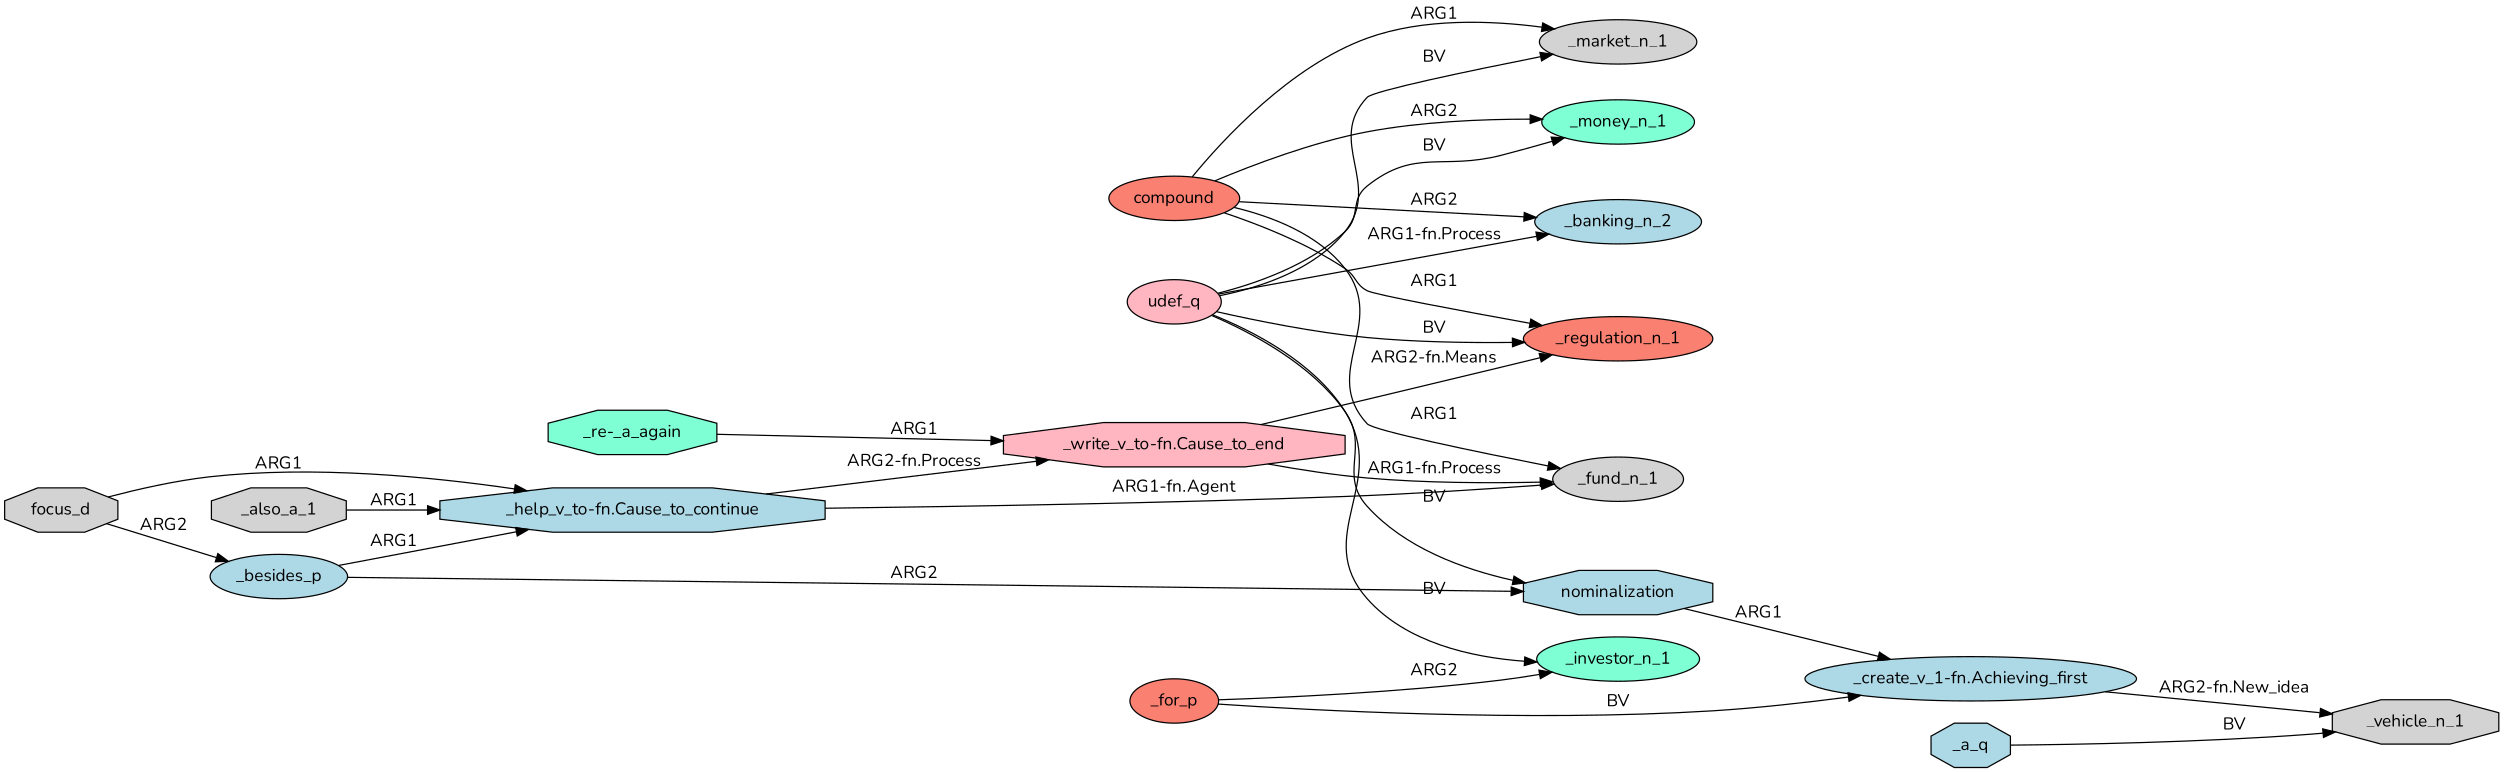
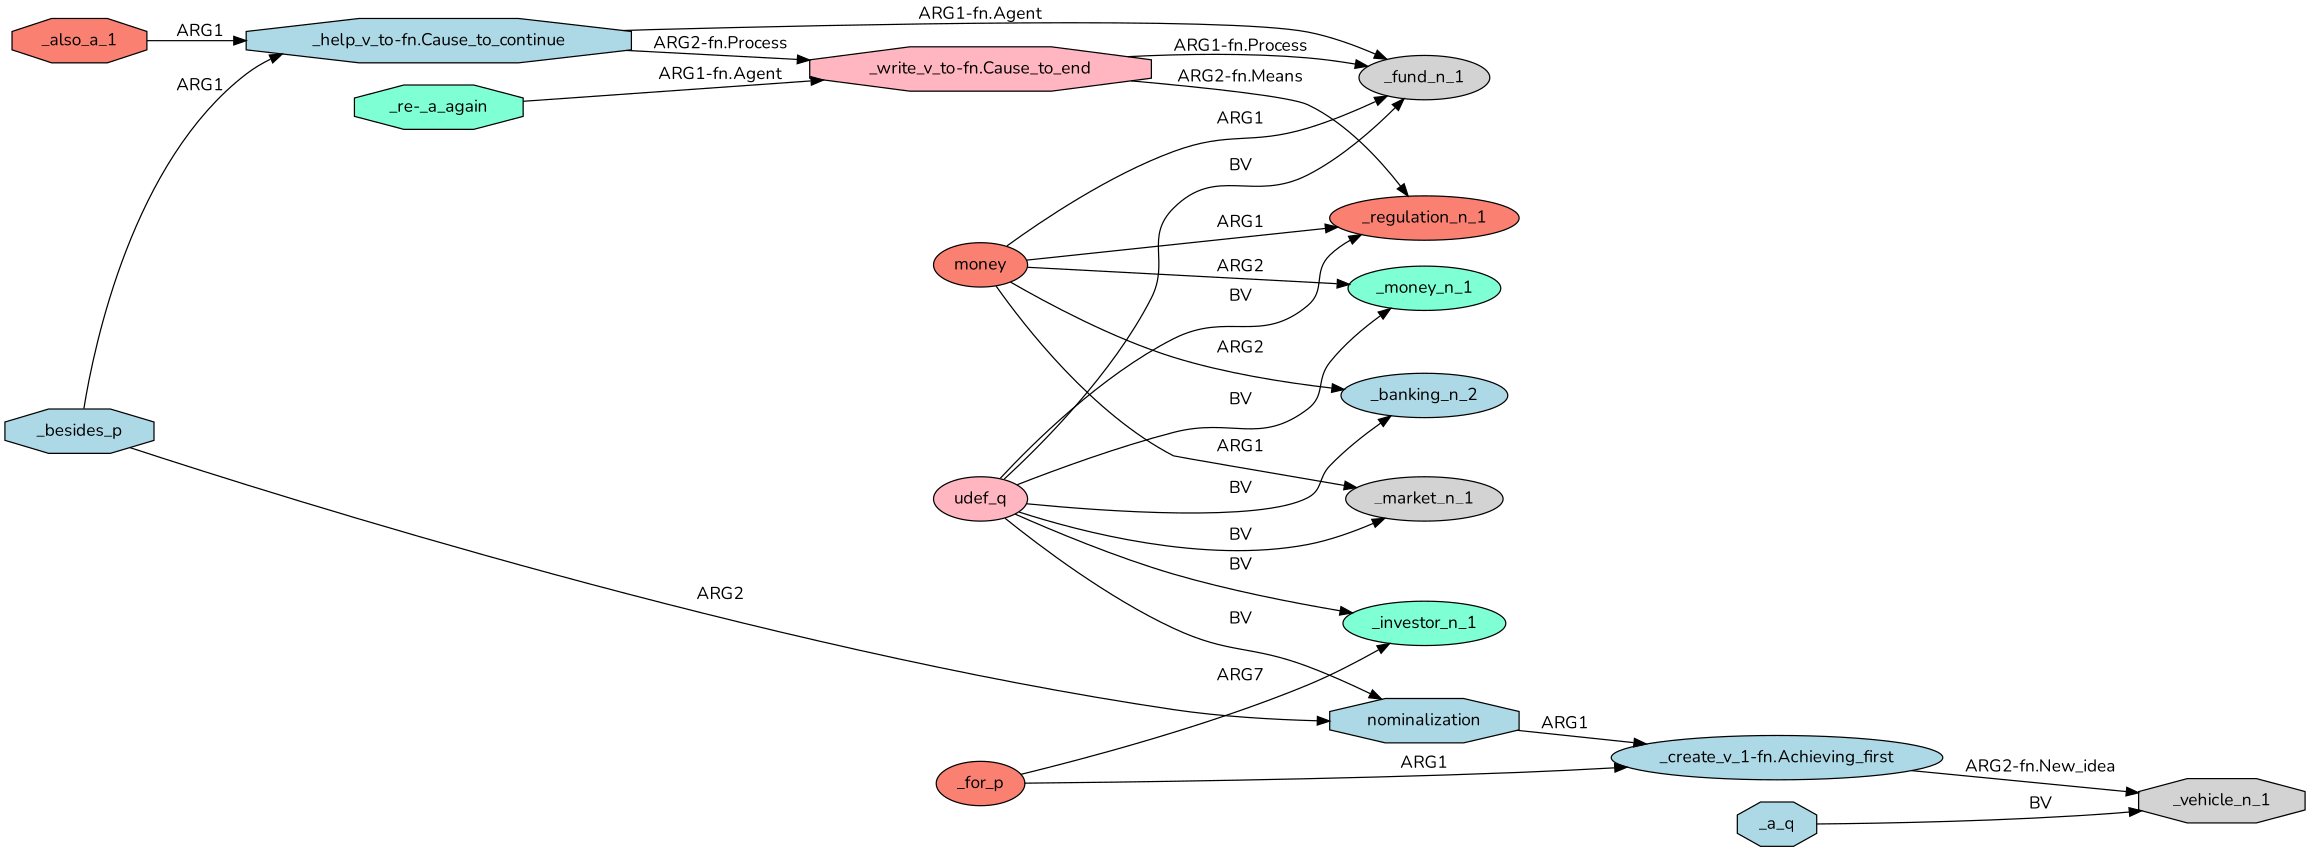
node "compound": label "compound" -> "money"
edge "udef_q" -> "_banking_n_2": label "ARG1-fn.Process" -> "BV"
edge "udef_q" -> "_fund_n_1": added, label "BV"
edge "_re-_a_again" -> "_write_v_to-fn.Cause_to_end": label "ARG1" -> "ARG1-fn.Agent"
node "focus_d": removed
node "_also_a_1": fillcolor lightgrey -> salmon
node "_besides_p": shape ellipse -> octagon
edge "_for_p" -> "_investor_n_1": label "ARG2" -> "ARG7"
edge "_for_p" -> "_create_v_1-fn.Achieving_first": label "BV" -> "ARG1"
